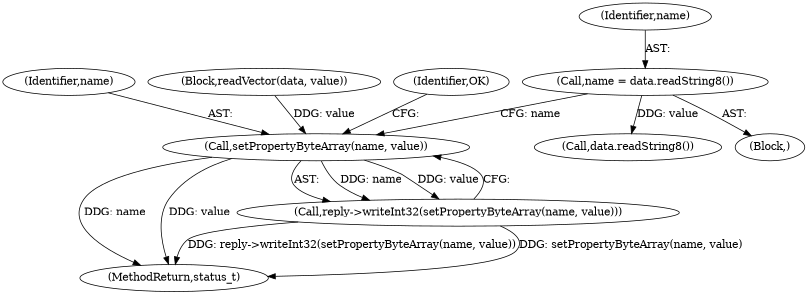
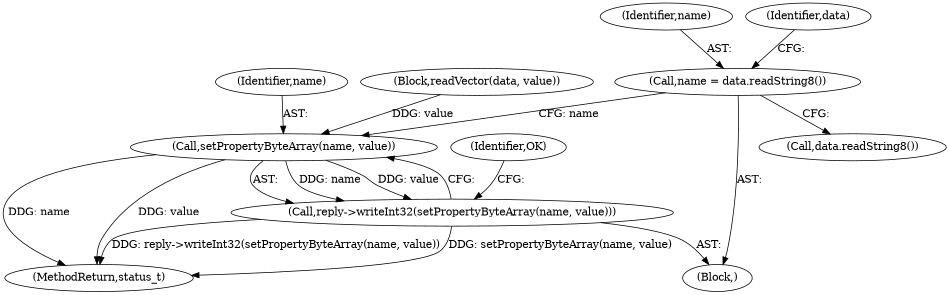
node "(Identifier,data)": added
edge "(Identifier,OK)" -> "(Call,setPropertyByteArray(name, value))": now "(Identifier,OK)" -> "(Call,reply->writeInt32(setPropertyByteArray(name, value)))"
edge "(Call,name = data.readString8())" -> "(Call,data.readString8())": label "DDG: value" -> "CFG: "
edge "(Call,reply->writeInt32(setPropertyByteArray(name, value)))" -> "(Block,)": added, label "AST:"
